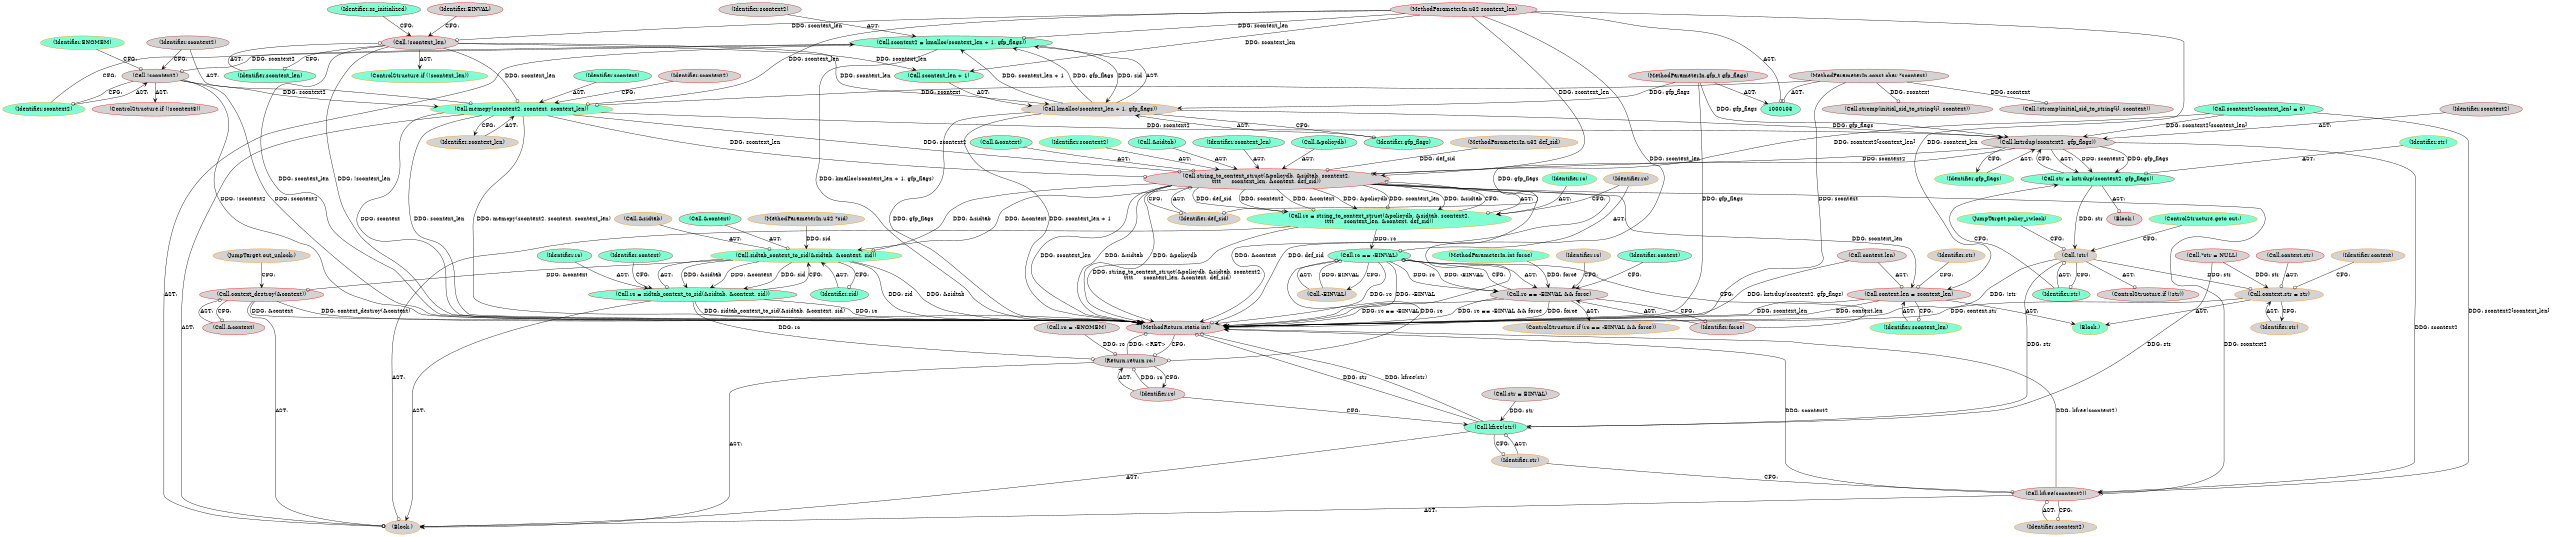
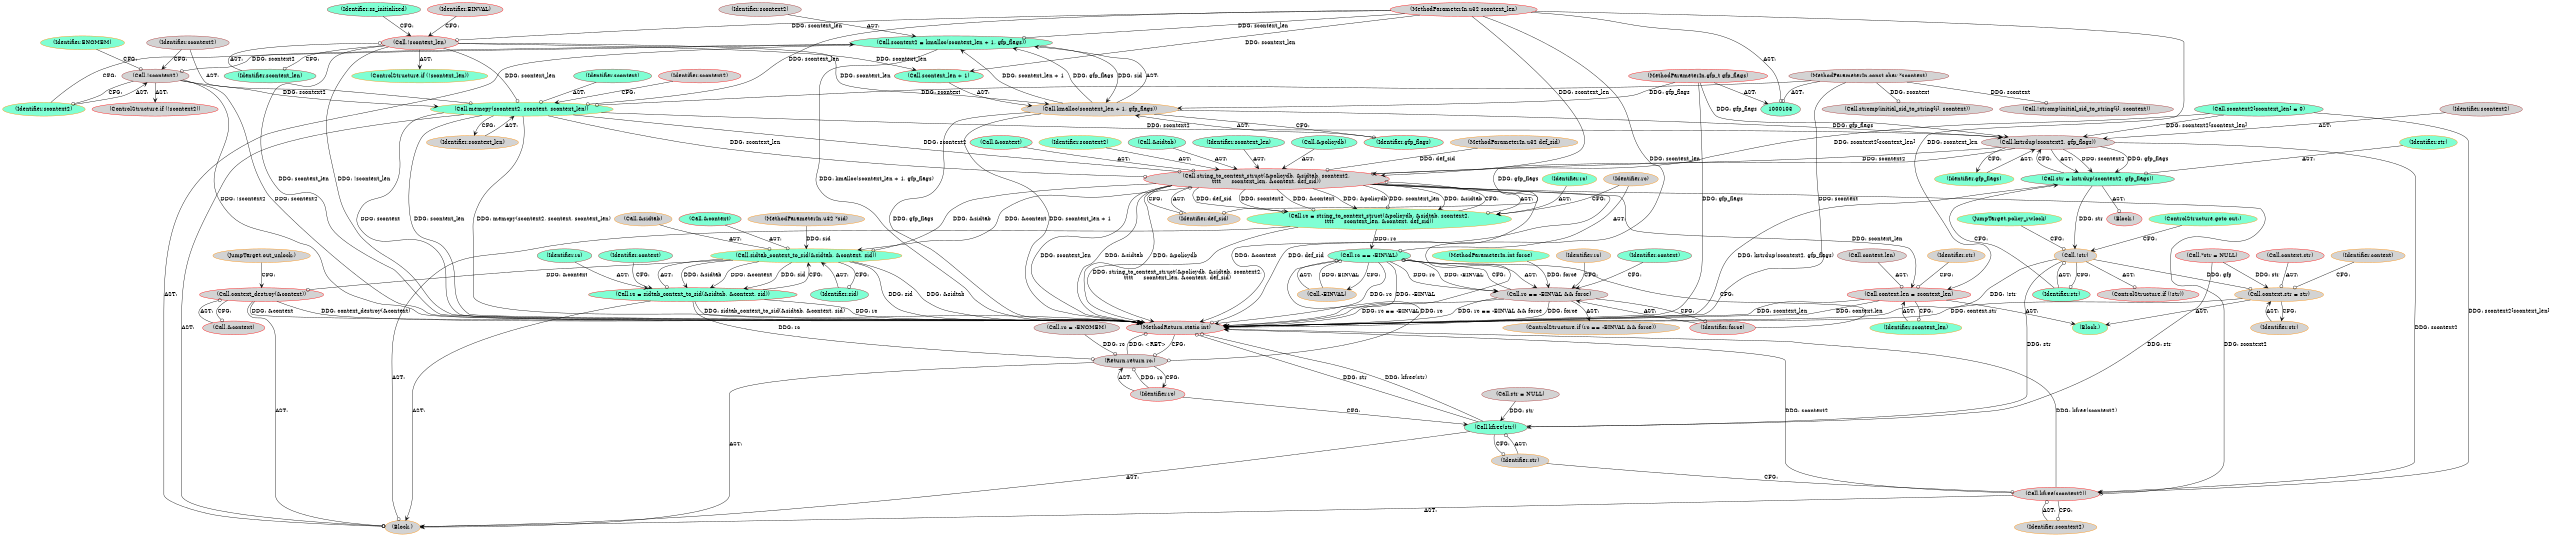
edge "(Identifier,scontext)" -> "(Call,memcpy(scontext2, scontext, scontext_len))": arrowhead vee -> odot
node "(ControlStructure,if (!scontext8))": label "(ControlStructure,if (!scontext8))" -> "(ControlStructure,if (!scontext2))"
edge "(Call,!str)" -> "(Call,context.str = str)": label "DDG: str" -> "DDG: gfp"
edge "(Call,context.len)" -> "(MethodReturn,static int)": now "(Call,str = kstrdup(scontext2, gfp_flags))" -> "(MethodReturn,static int)"
node "(Call,str = EINVAL)": label "(Call,str = EINVAL)" -> "(Call,str = NULL)"
